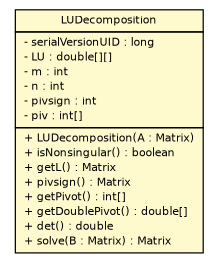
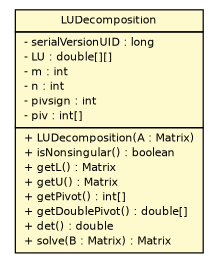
node "LUDecomposition": text "+ pivsign() : Matrix" -> "+ getU() : Matrix"
